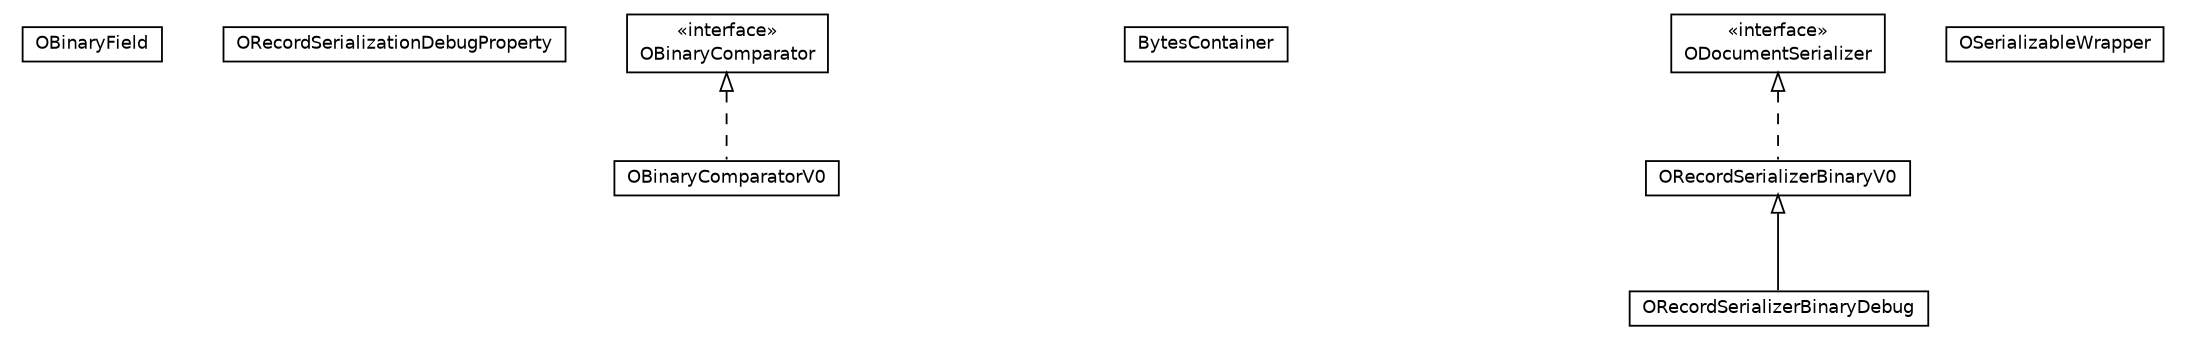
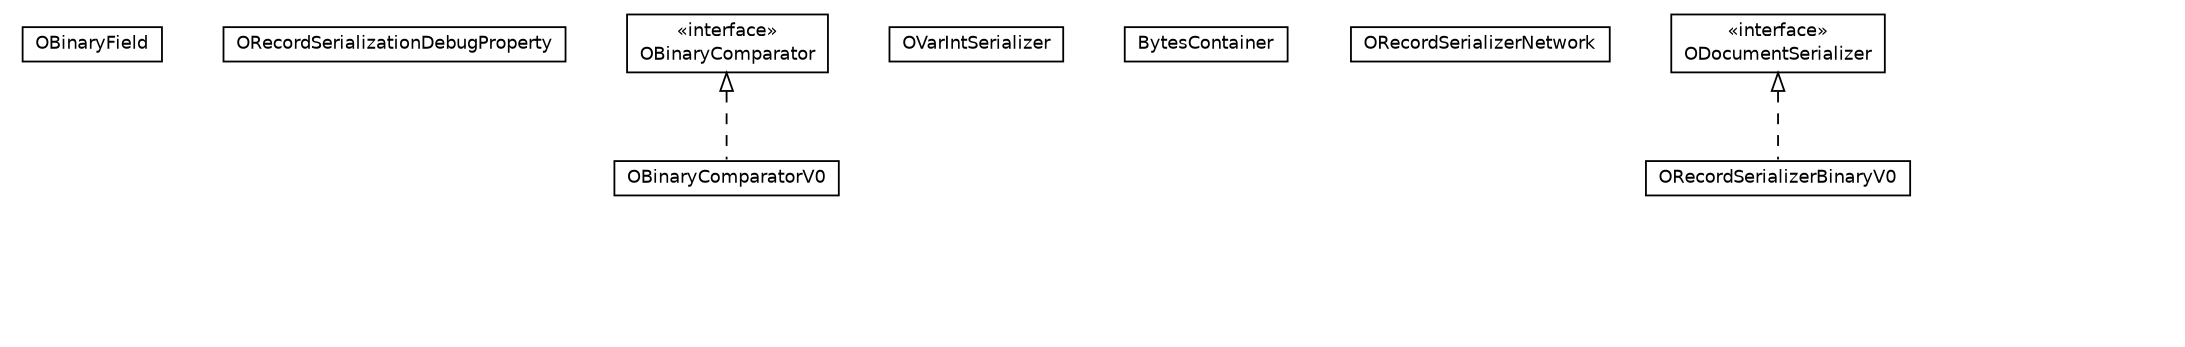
node "OVarIntSerializer": added
node "ORecordSerializerNetwork": added
node "OSerializableWrapper": removed
node "ORecordSerializerBinaryDebug": removed
